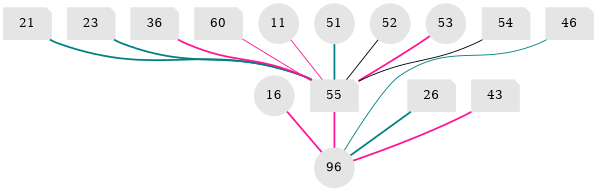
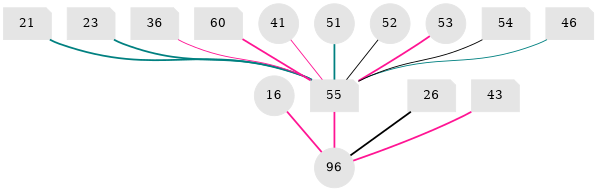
node "11": label "11" -> "41"
edge "36" -- "55": style bold -> solid
edge "60" -- "55": style solid -> bold
edge "46" -- "96": now "46" -- "55"
edge "26" -- "96": color teal -> black
